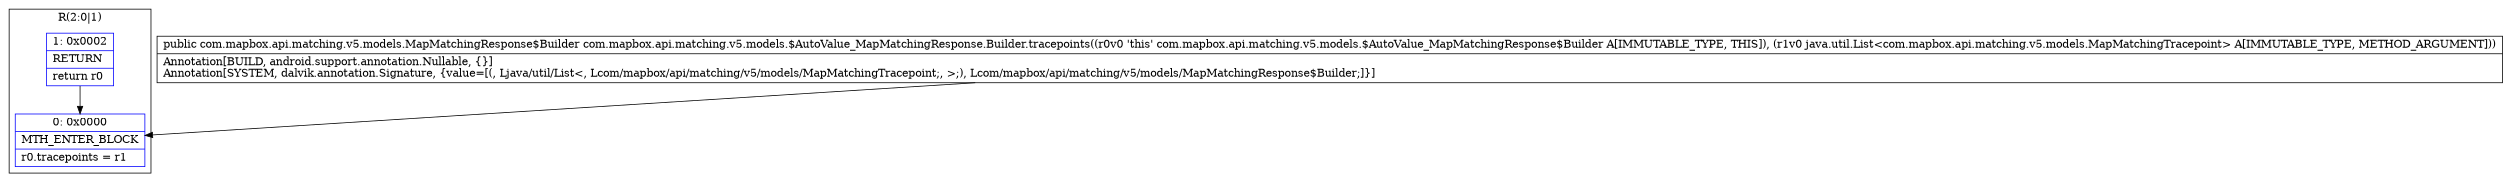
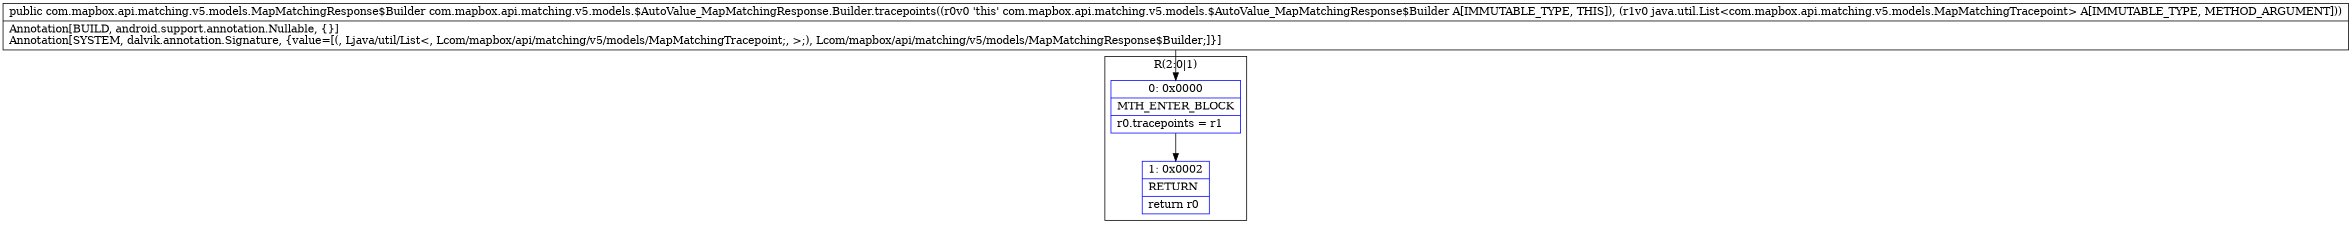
edge "1: 0x0002" -> "0: 0x0000": reversed
